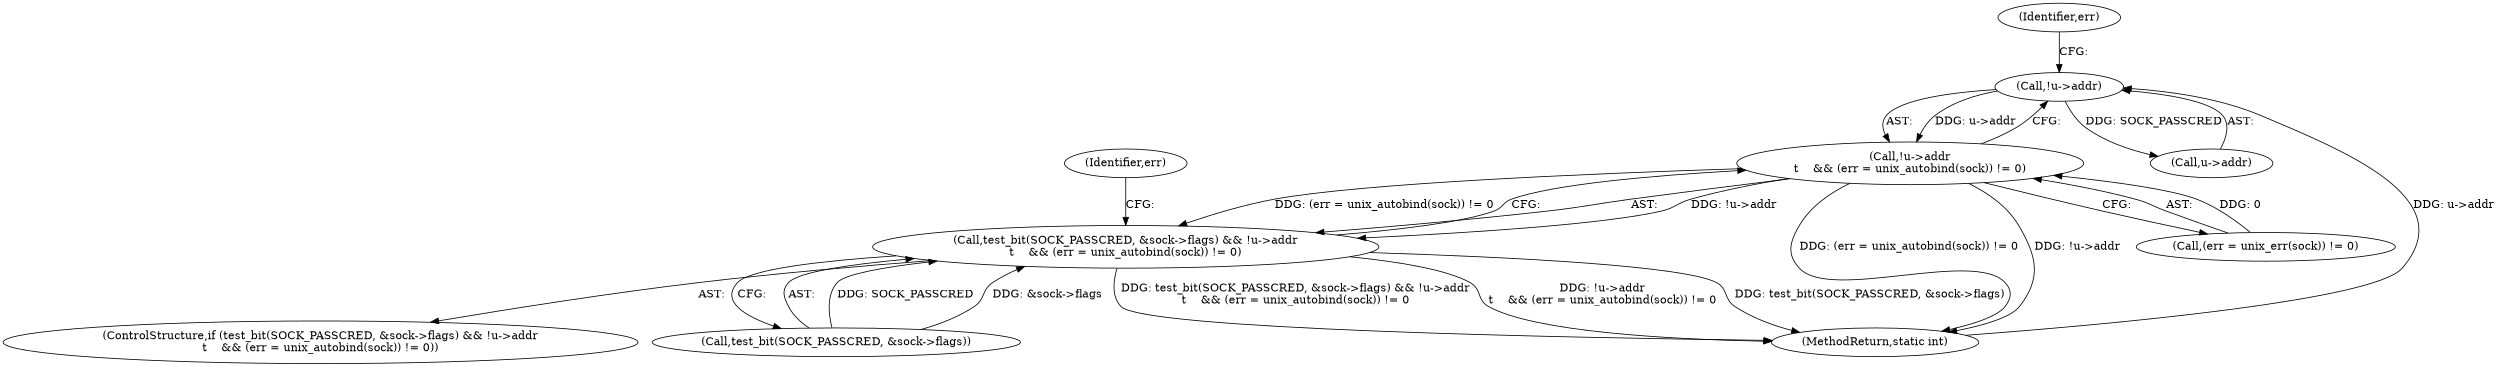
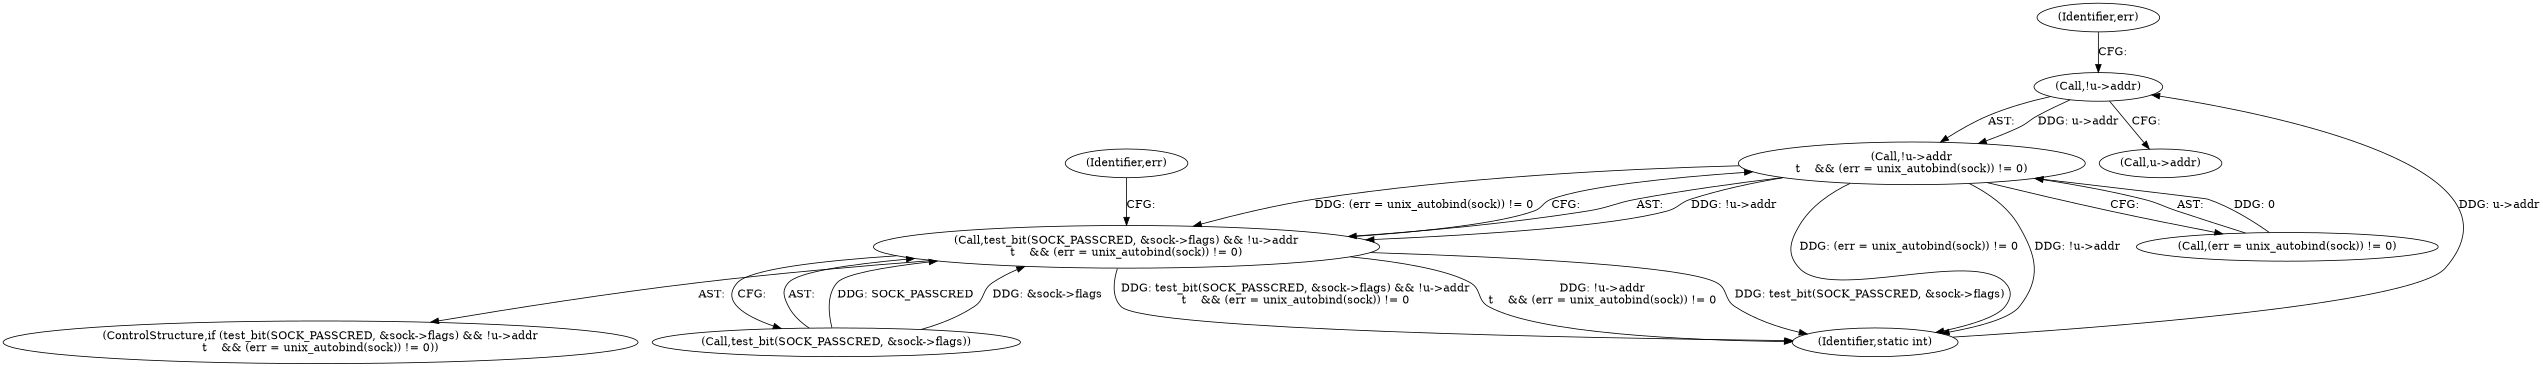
edge "(Call,u->addr)" -> "(Call,!u->addr)": removed, label "AST:"
edge "(Call,!u->addr)" -> "(Call,u->addr)": label "DDG: SOCK_PASSCRED" -> "CFG: "
edge "(Call,!u->addr t    && (err = unix_autobind(sock)) != 0)" -> "(Call,!u->addr)": removed, label "CFG:"
node "(Call,(err = unix_err(sock)) != 0)": label "(Call,(err = unix_err(sock)) != 0)" -> "(Call,(err = unix_autobind(sock)) != 0)"
node "(MethodReturn,static int)": label "(MethodReturn,static int)" -> "(Identifier,static int)"
